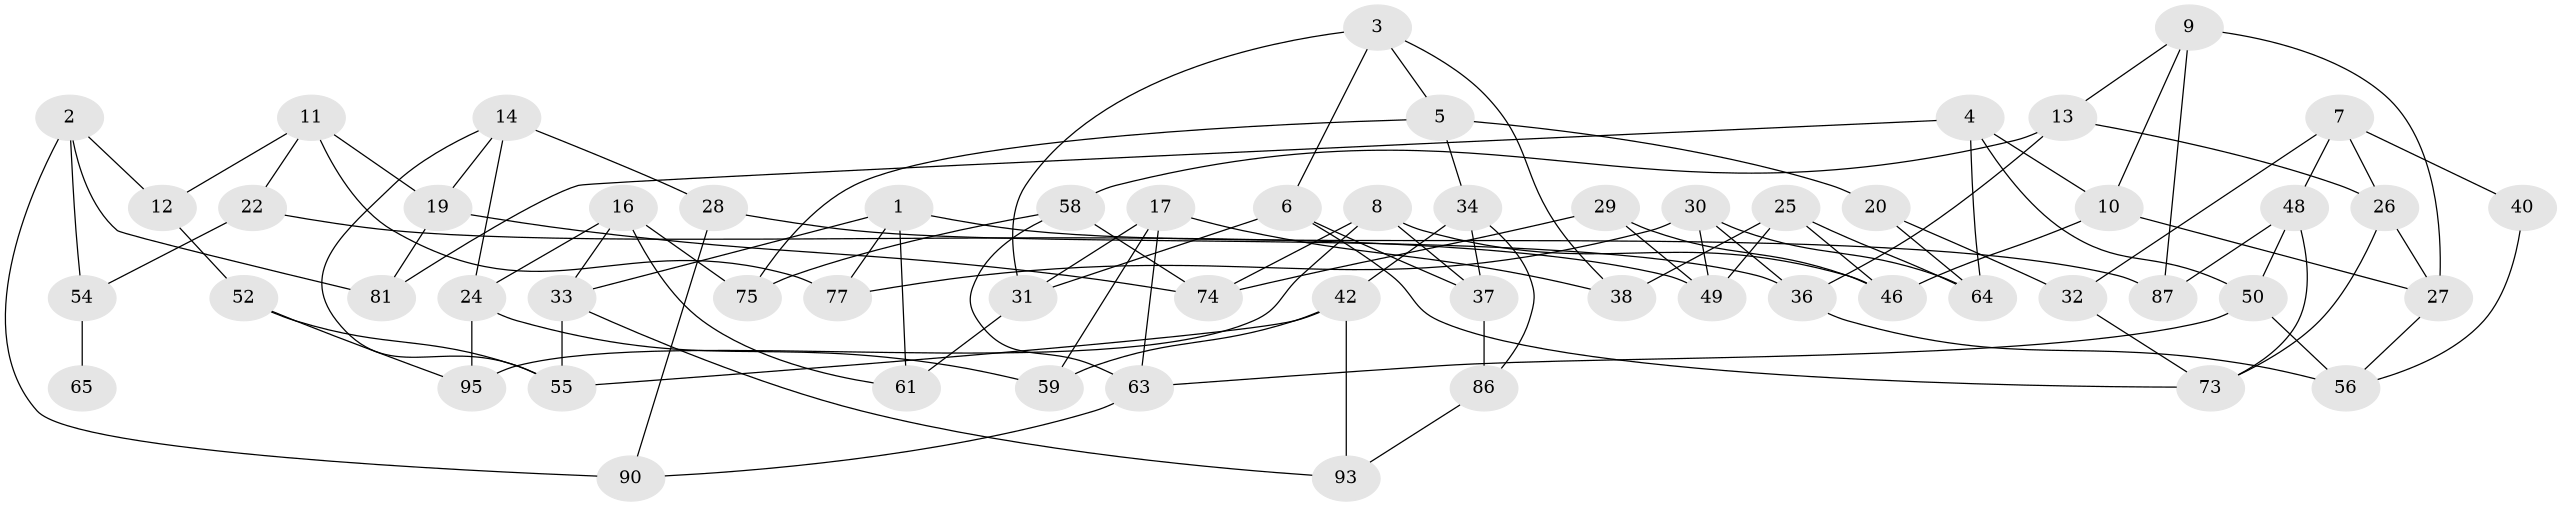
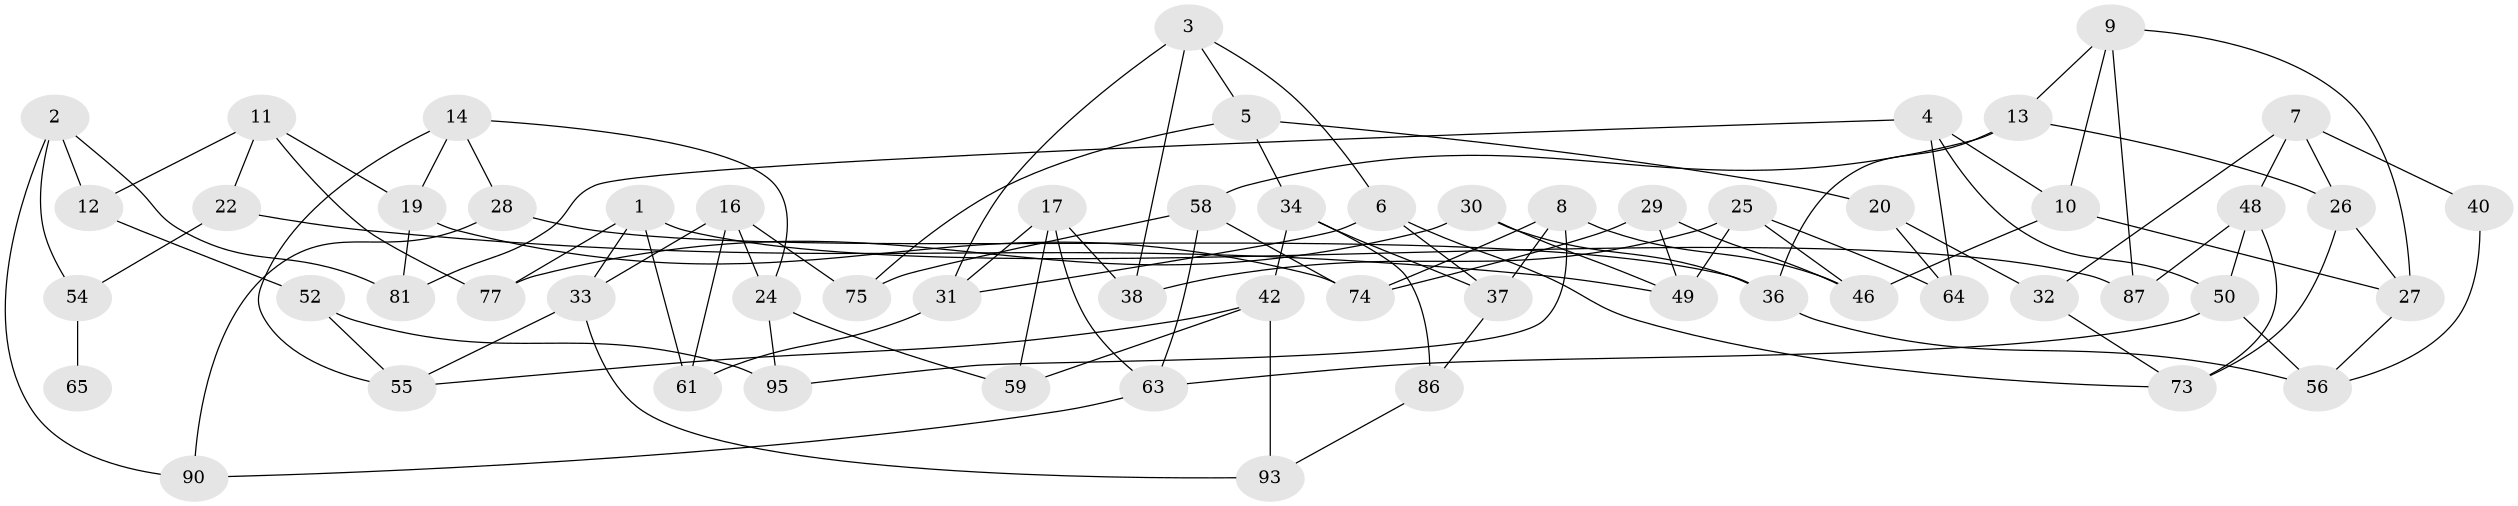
edge "30" -- "64": removed
